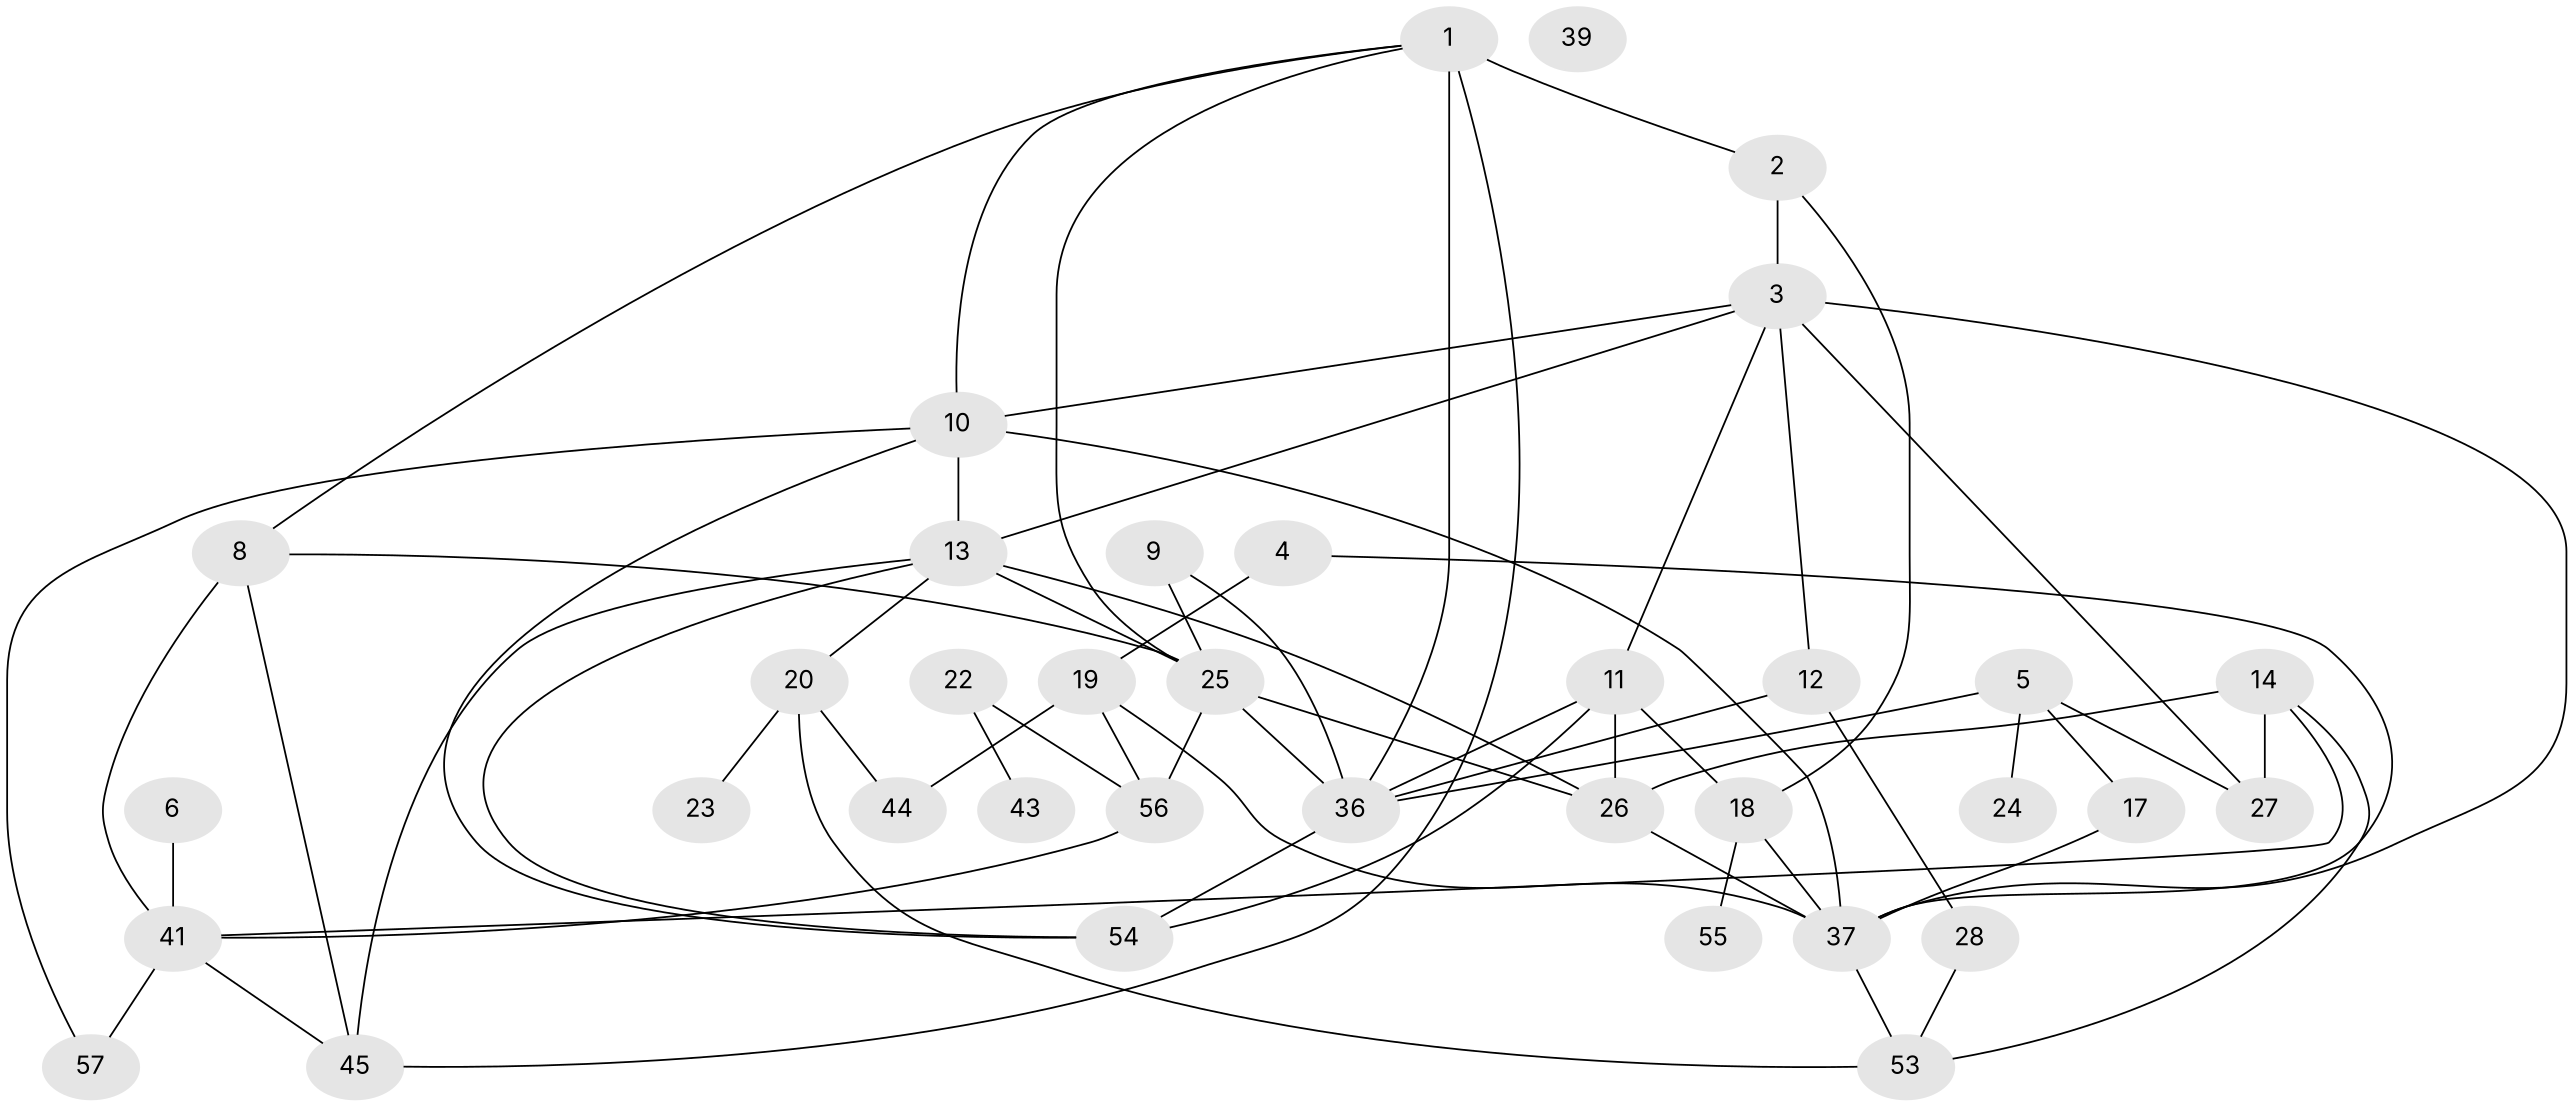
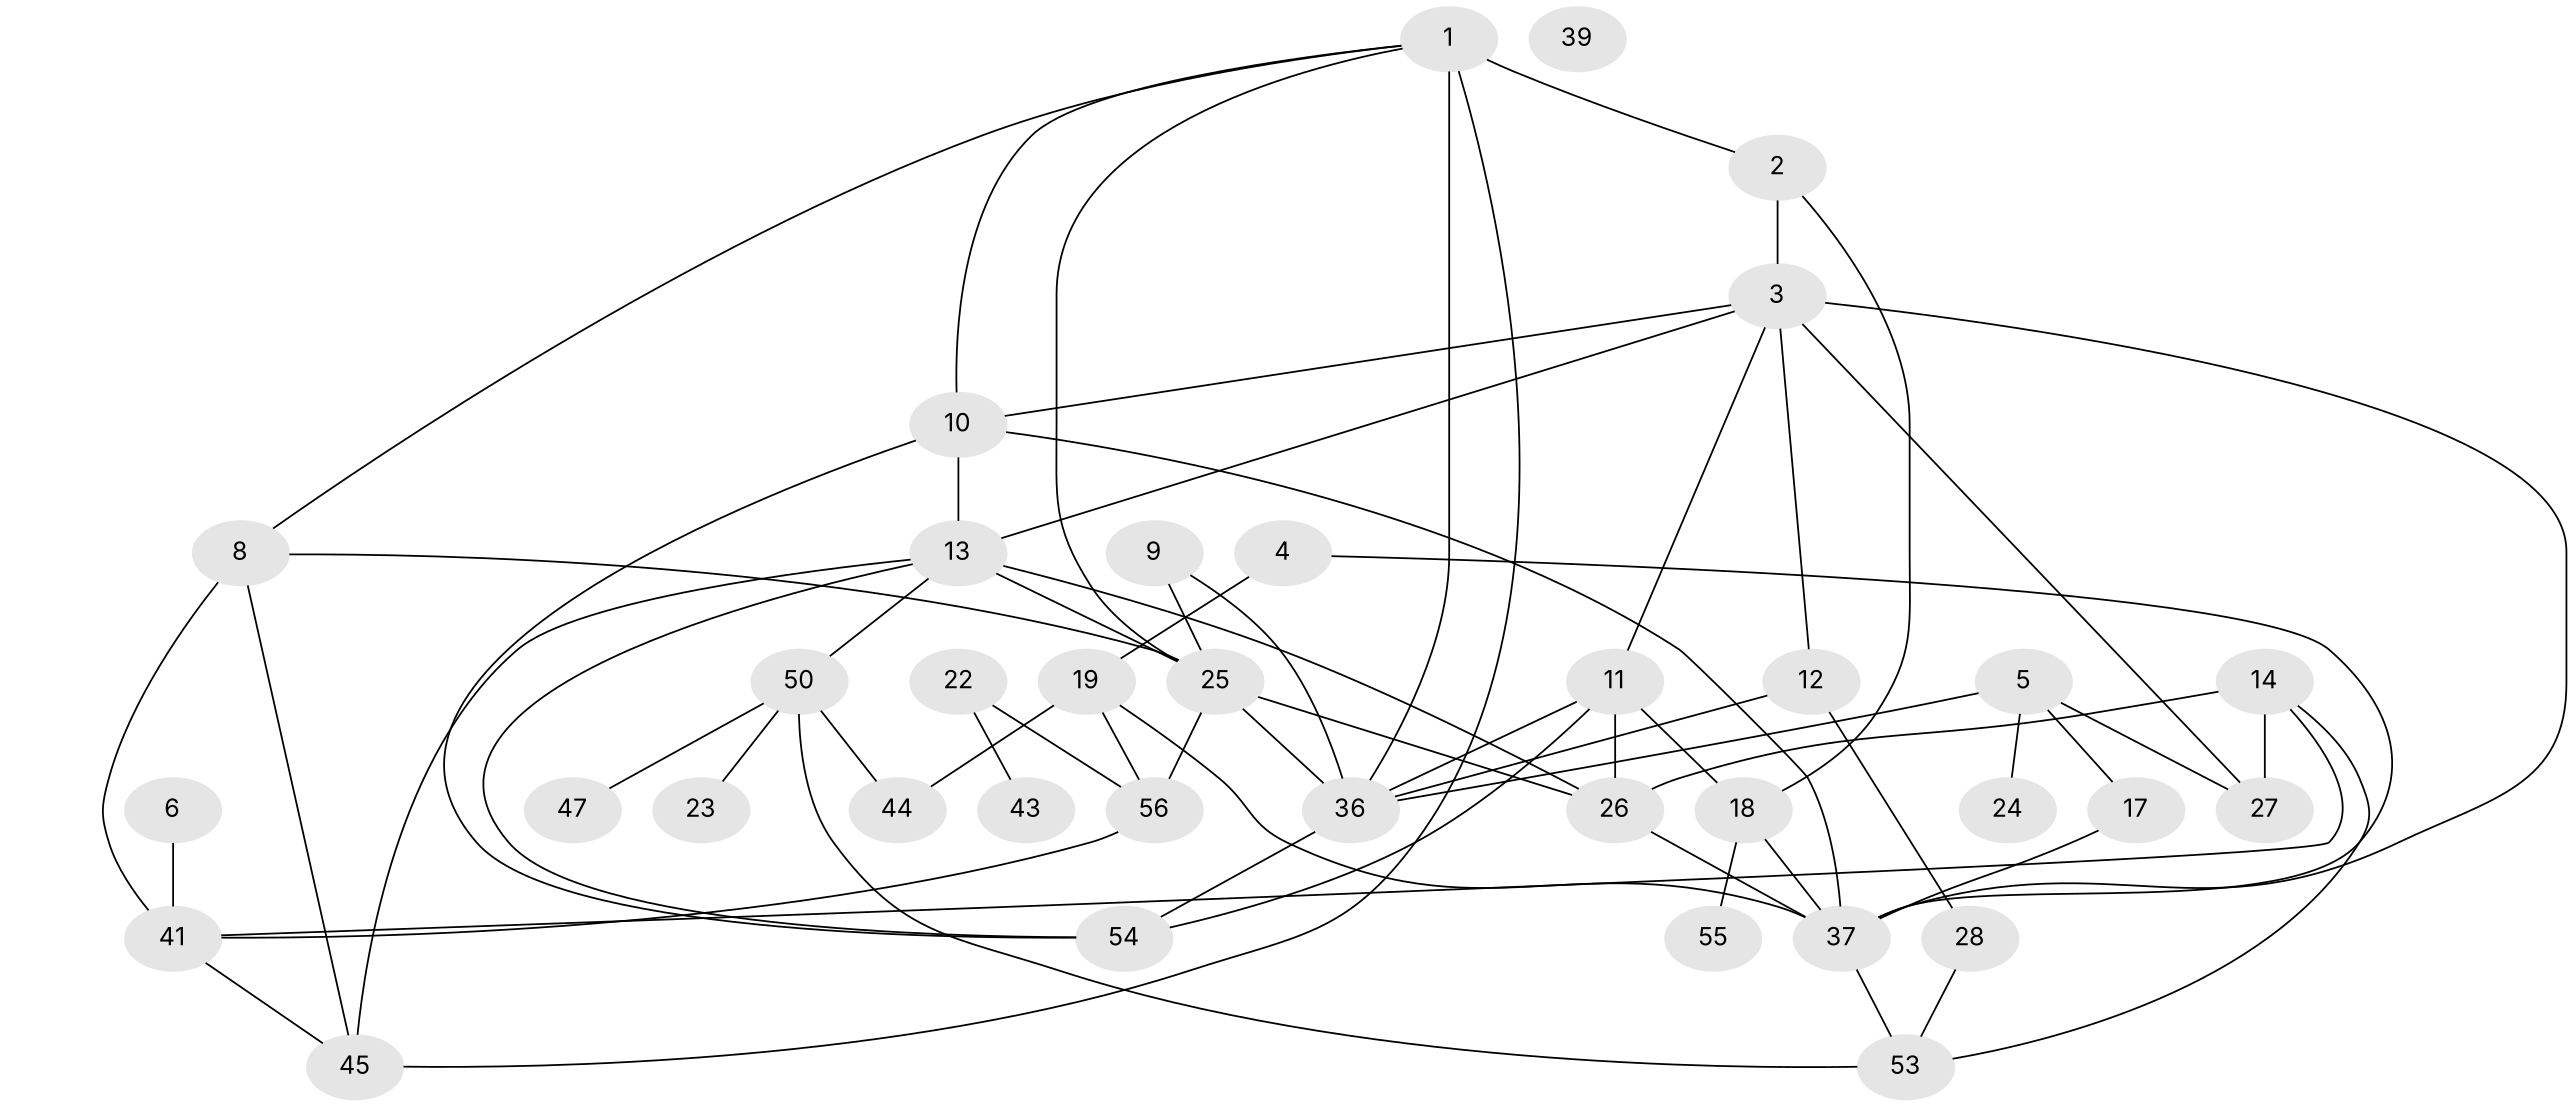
node "20": label "20" -> "50"
node "47": added
node "57": removed
